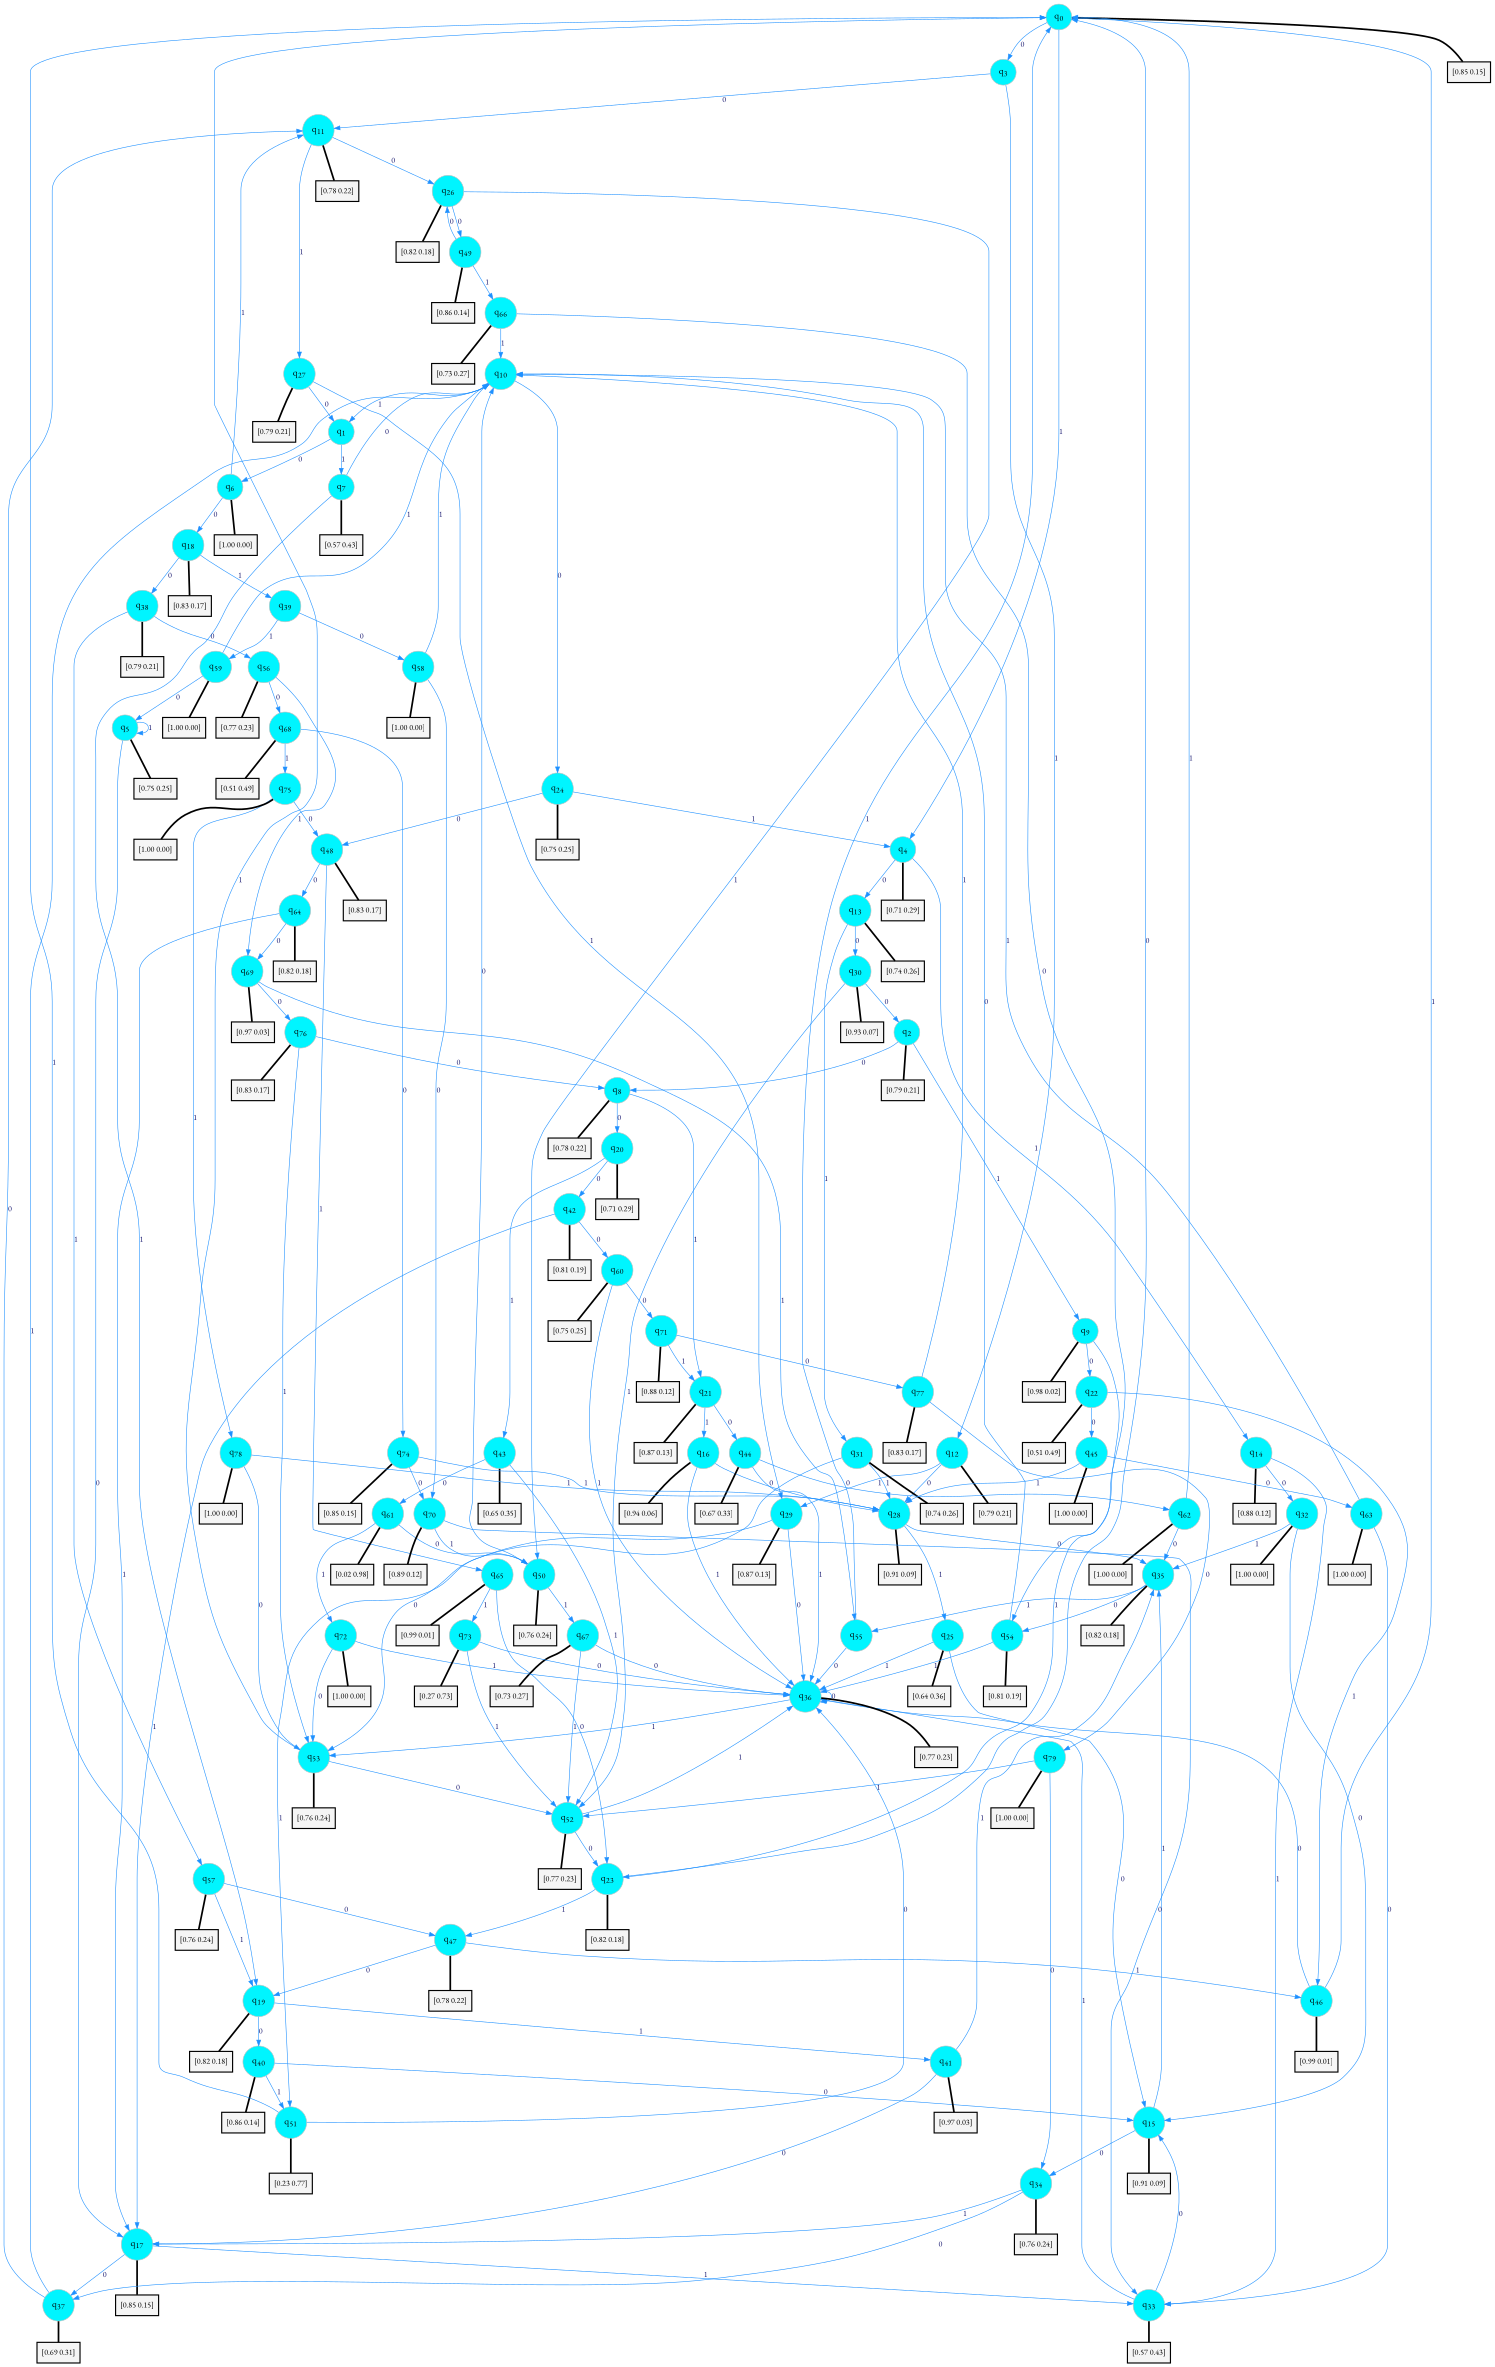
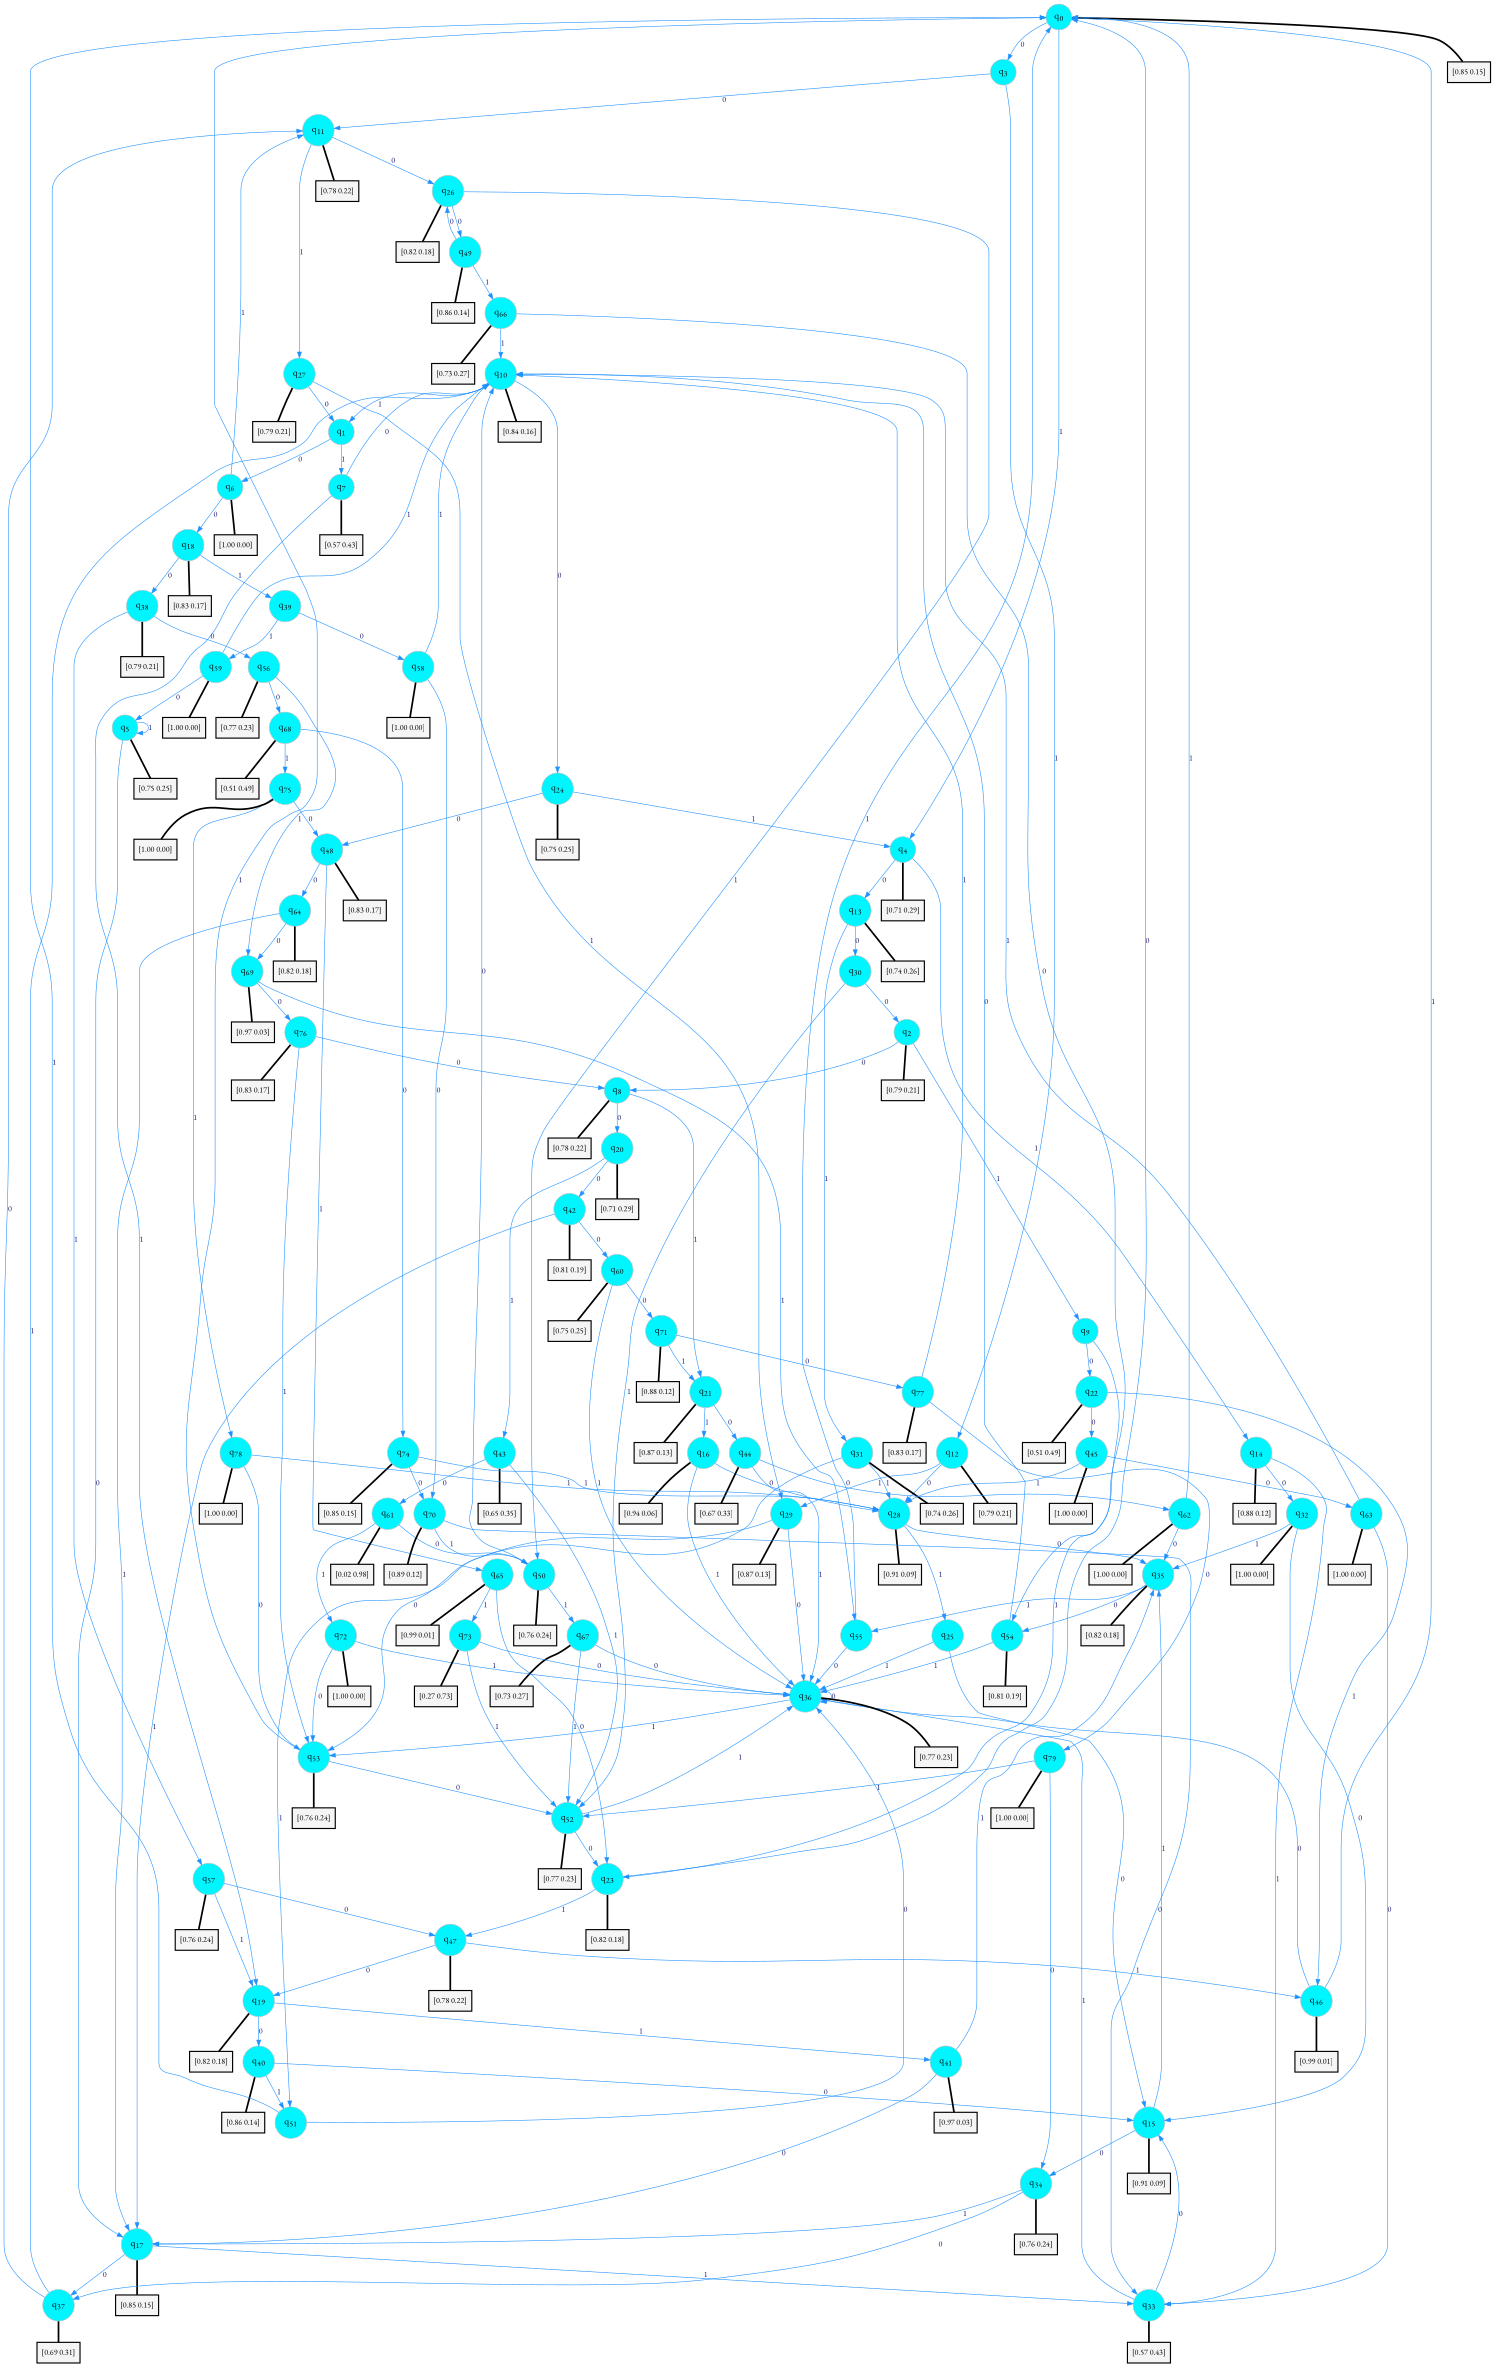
node "[0.84 0.16]": added
node "[0.93 0.07]": removed
node "[0.98 0.02]": removed
node "[0.64 0.36]": removed
node "[0.23 0.77]": removed
